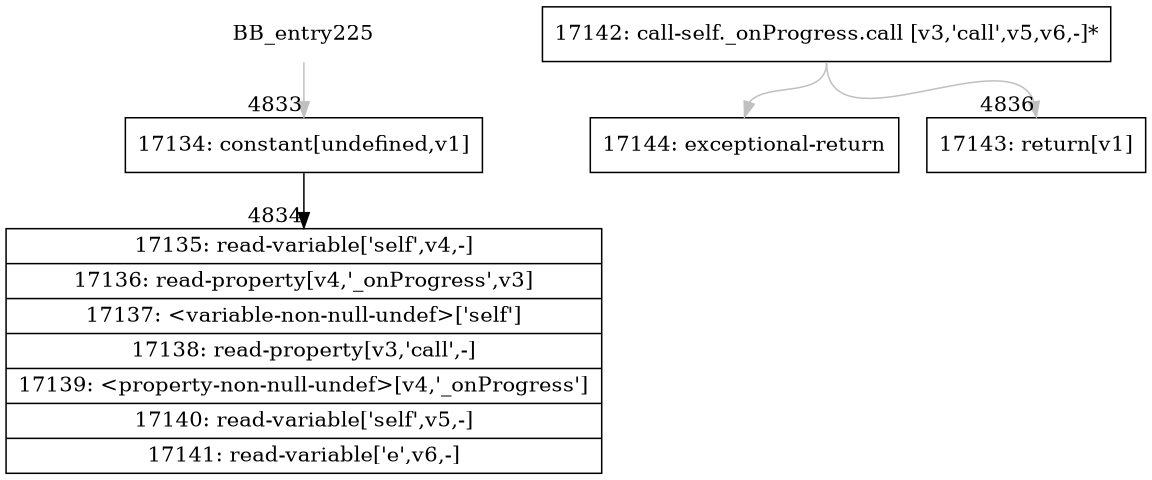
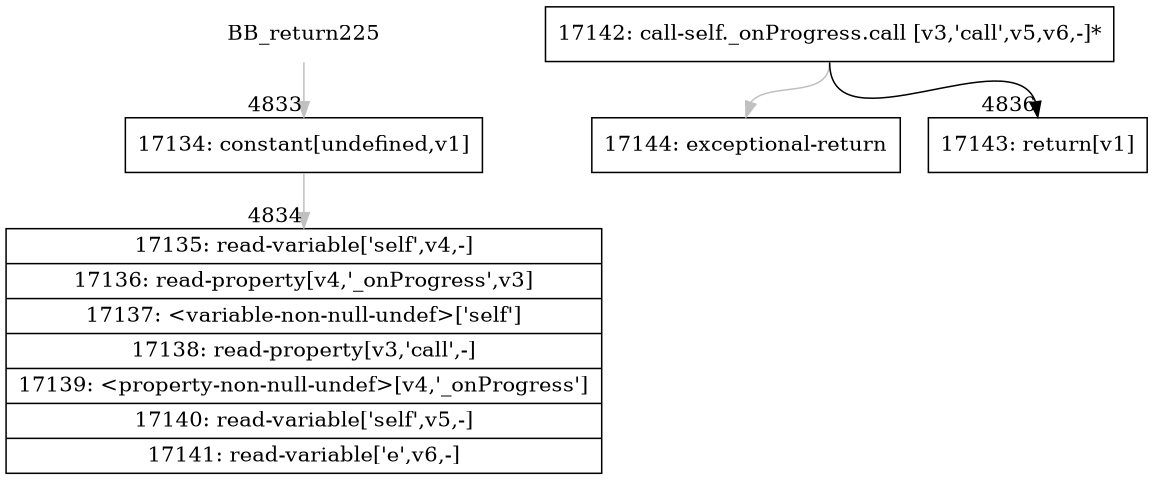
node "BB_entry225": label "BB_entry225" -> "BB_return225"
edge "17142: call-self._onProgress.call [v3,'call',v5,v6,-]*" -> "17143: return[v1]": color gray -> black
edge "17134: constant[undefined,v1]" -> "17135: read-variable['self',v4,-]": color black -> gray
